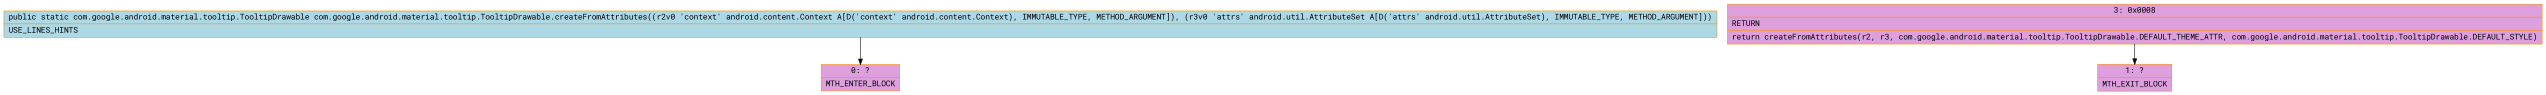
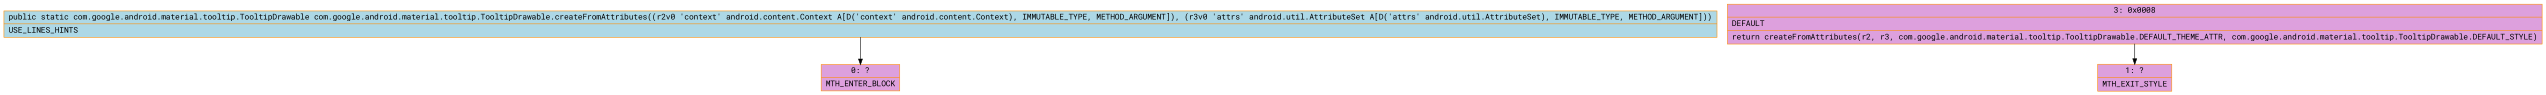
node "3: 0x0008": text "RETURN" -> "DEFAULT"
node "1: ?": text "MTH_EXIT_BLOCK" -> "MTH_EXIT_STYLE"
